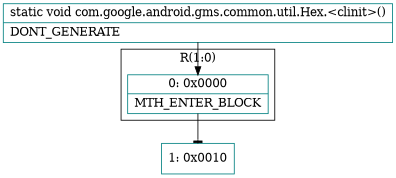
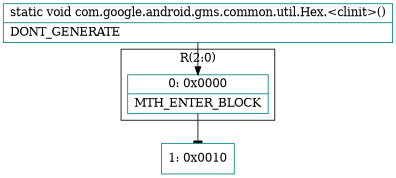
cluster "R(1:0)": label "R(1:0)" -> "R(2:0)"
